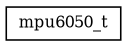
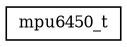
node "mpu6050_t": label "mpu6050_t" -> "mpu6450_t"
